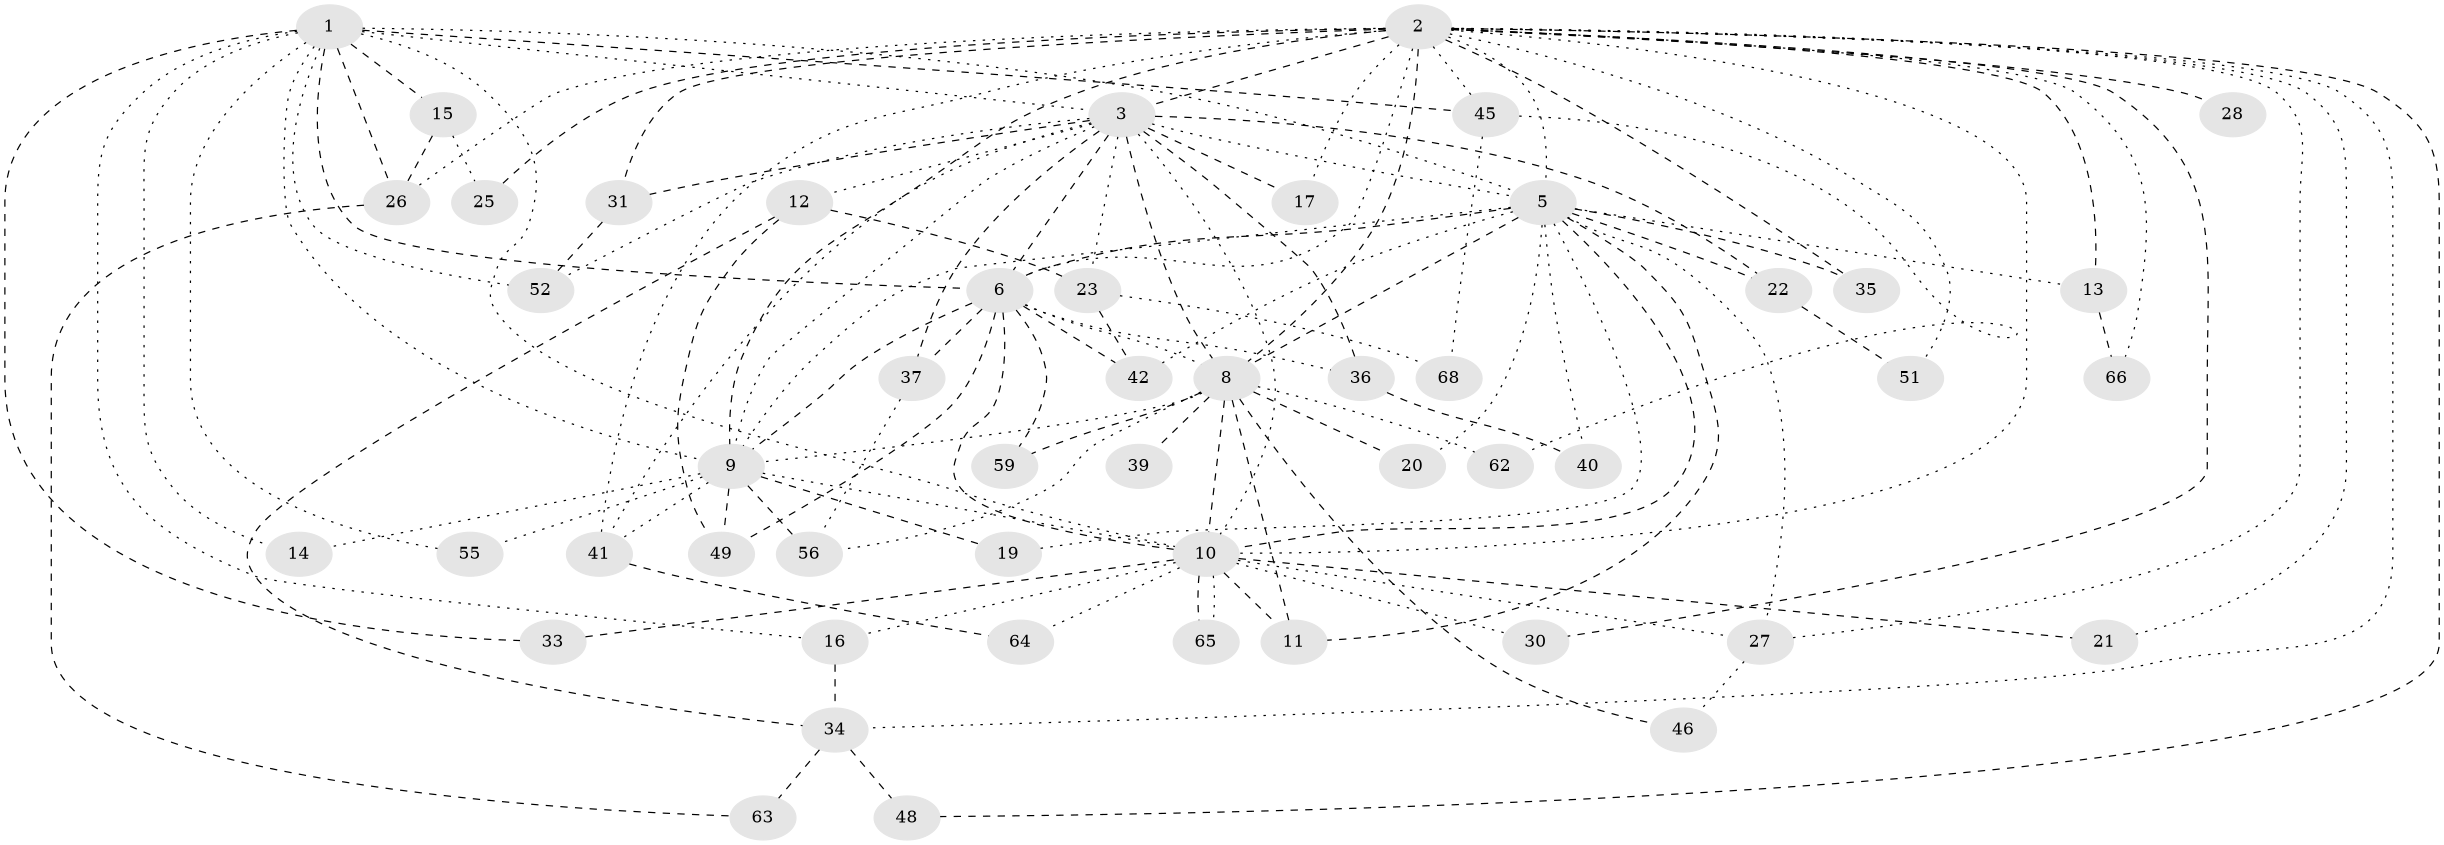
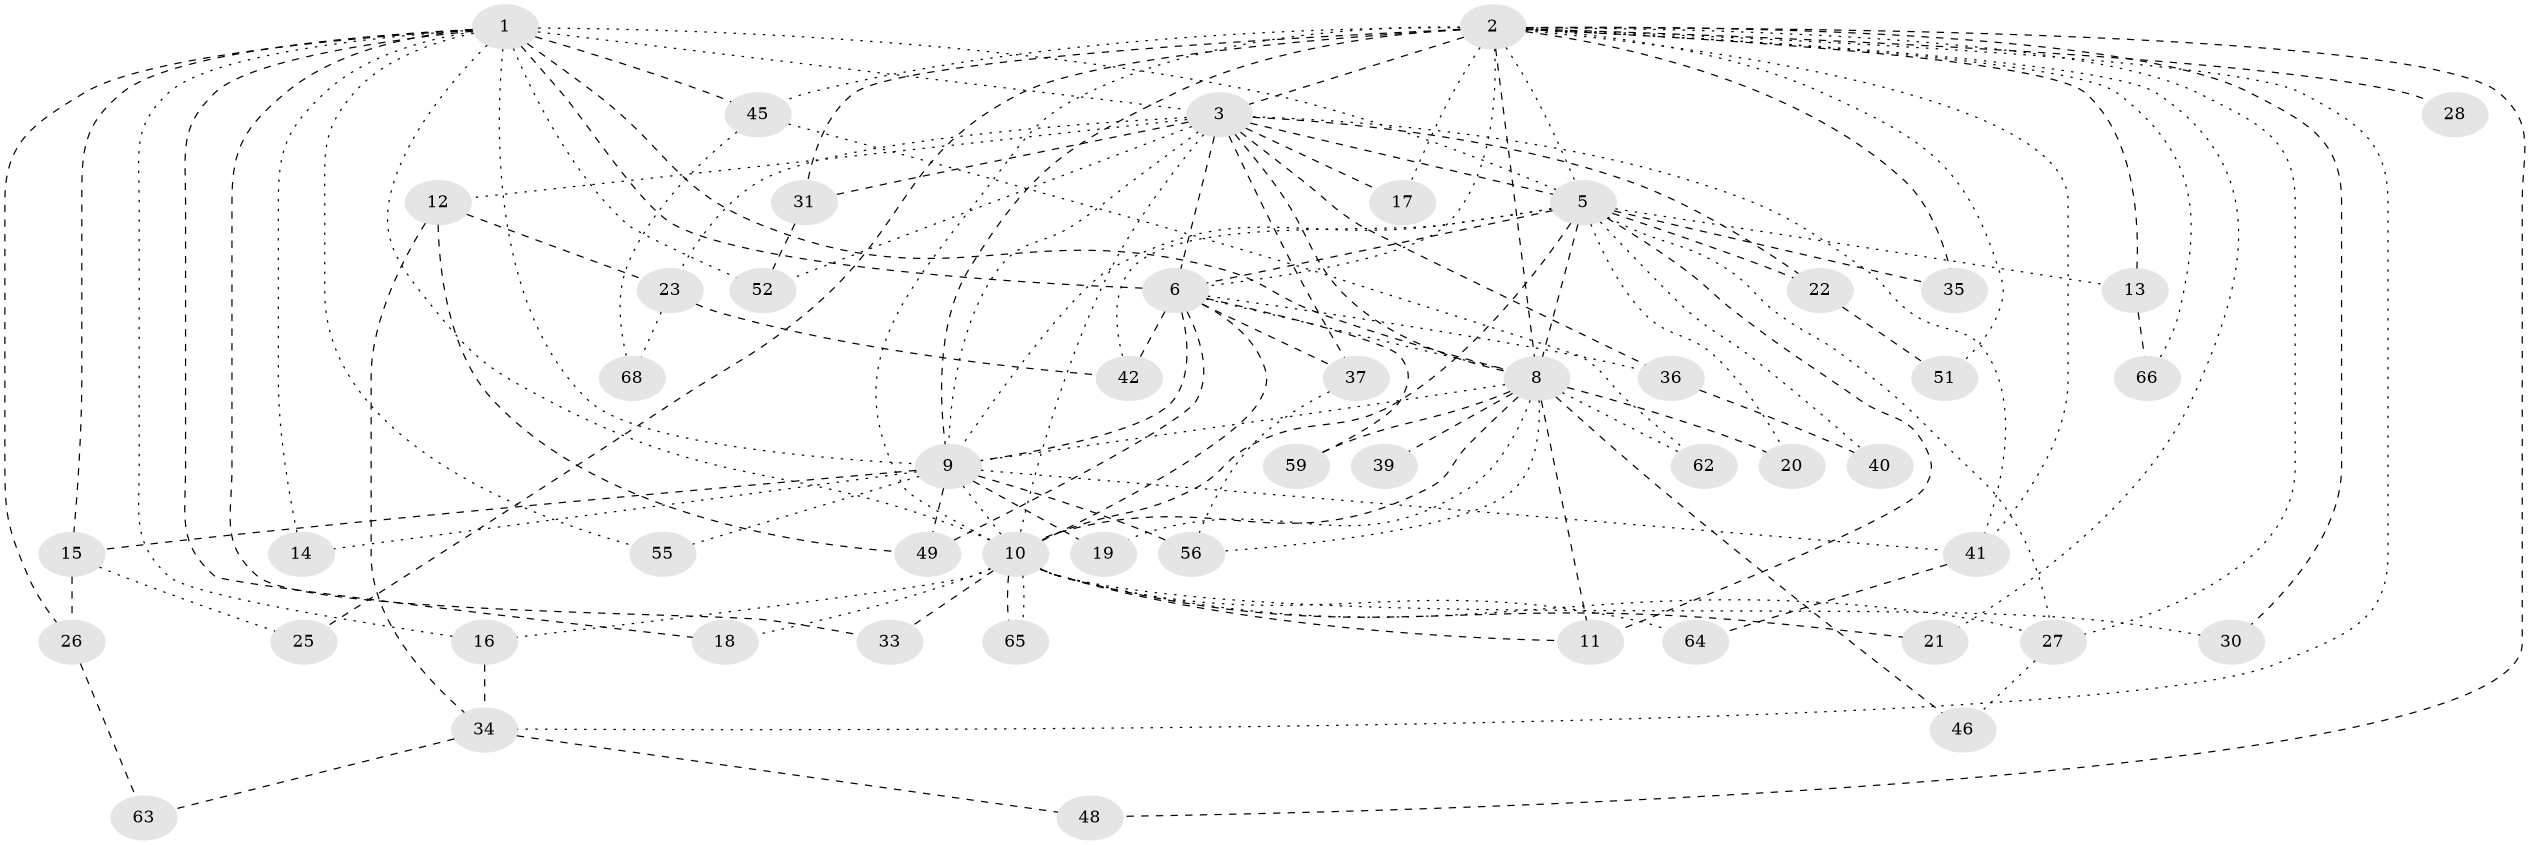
edge "2" -- "26": removed
edge "3" -- "5": style dotted -> dashed
edge "1" -- "8": added
edge "9" -- "15": added
edge "5" -- "19": now "8" -- "19"
node "18": added
